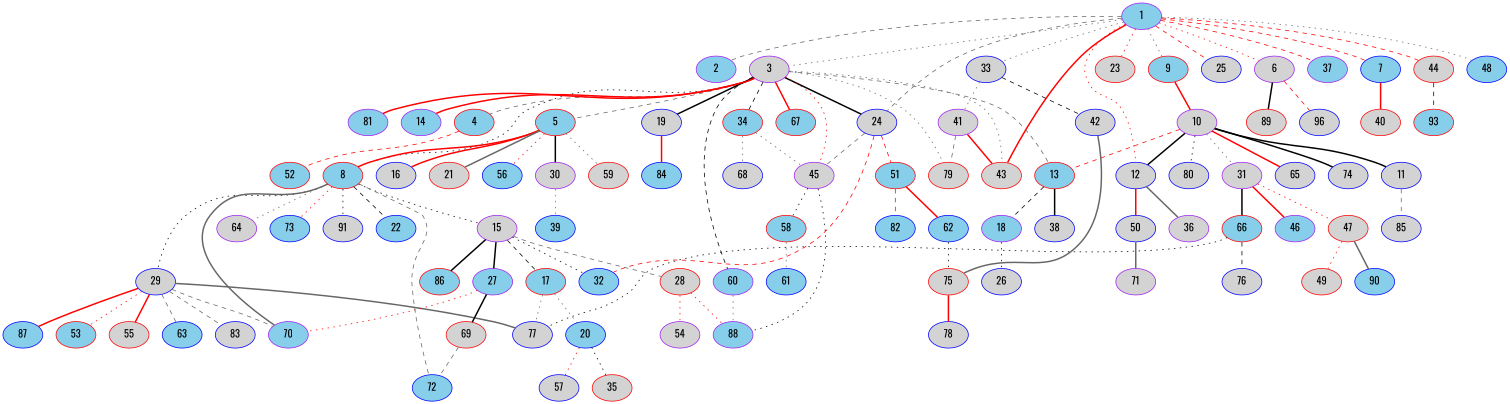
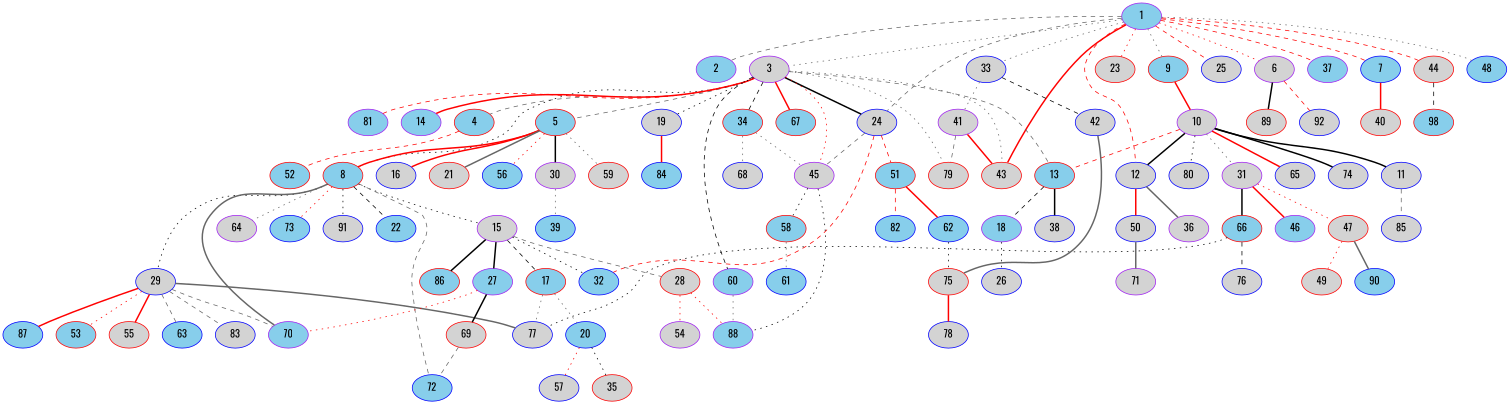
edge "1" -- "12": style dotted -> dashed
edge "3" -- "81": style bold -> dashed
edge "3" -- "19": style bold -> dotted
node "96": label "96" -> "92"
node "93": label "93" -> "98"
